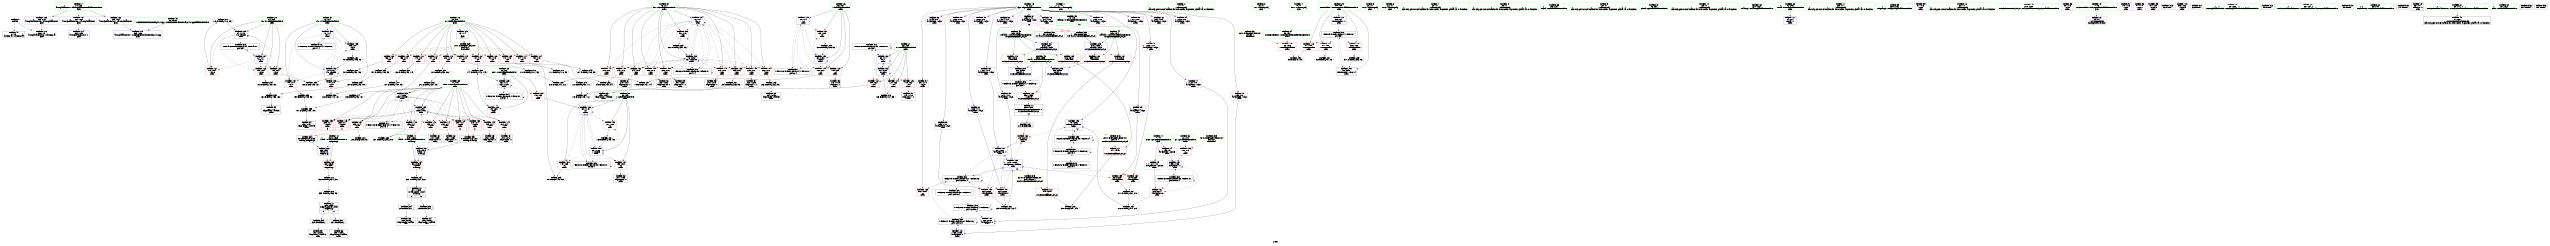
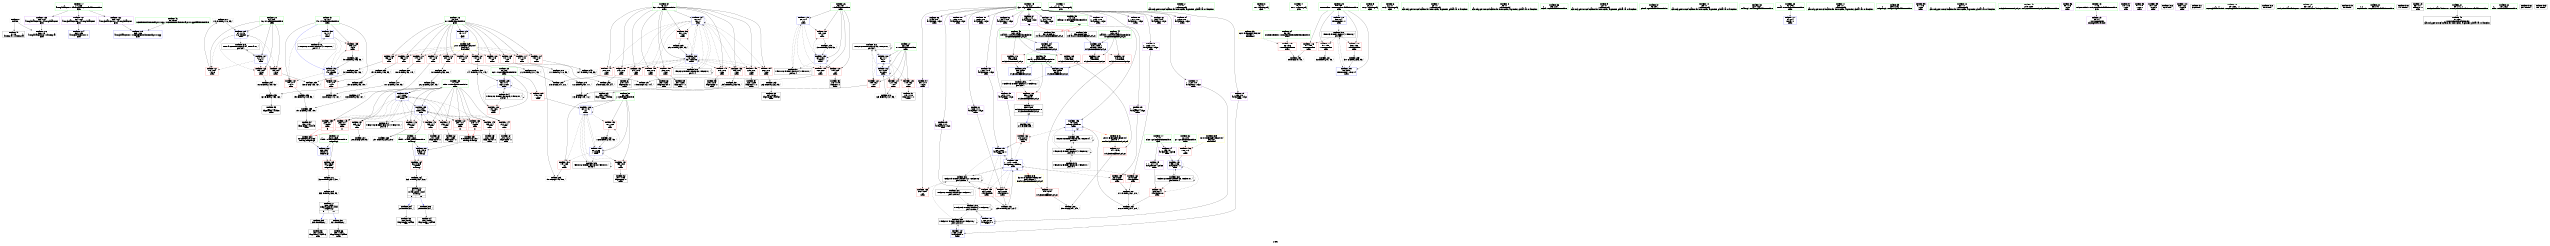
edge "NodeID: 182" -> "NodeID: 122": now "NodeID: 312" -> "NodeID: 122"
